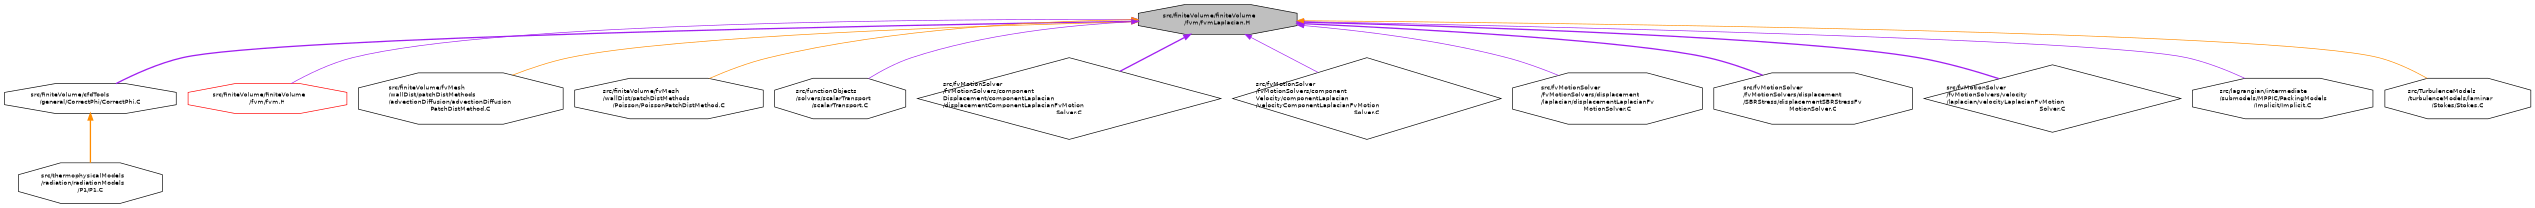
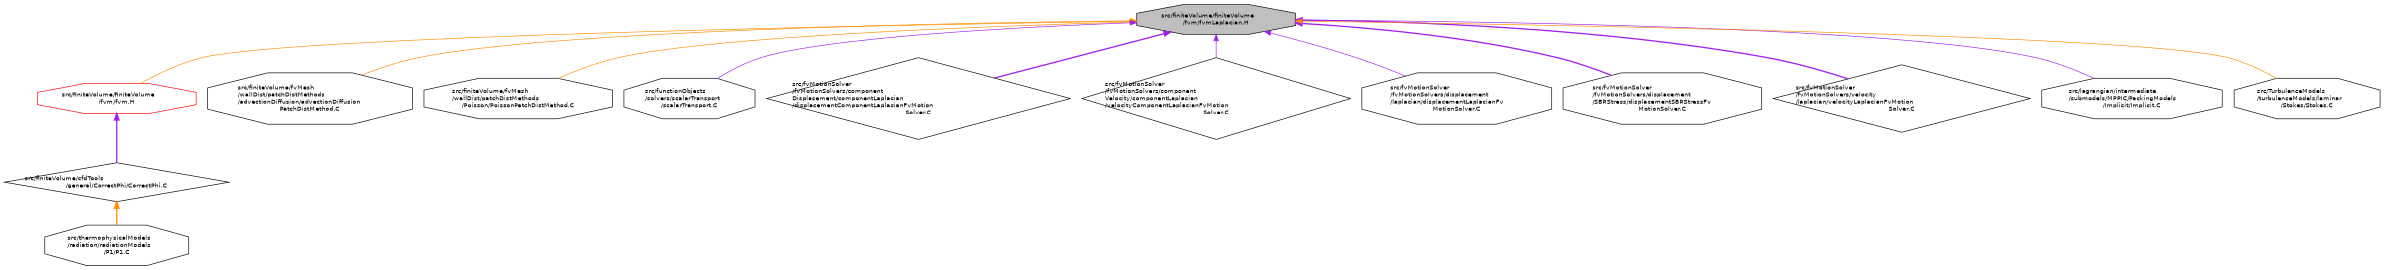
edge "src/finiteVolume/finiteVolume /fvm/fvm.H" -> "src/finiteVolume/finiteVolume /fvm/fvmLaplacian.H": color purple -> darkorange
edge "src/finiteVolume/cfdTools /general/CorrectPhi/CorrectPhi.C" -> "src/finiteVolume/finiteVolume /fvm/fvmLaplacian.H": now "src/finiteVolume/cfdTools /general/CorrectPhi/CorrectPhi.C" -> "src/finiteVolume/finiteVolume /fvm/fvm.H"
node "src/finiteVolume/cfdTools /general/CorrectPhi/CorrectPhi.C": shape octagon -> diamond
